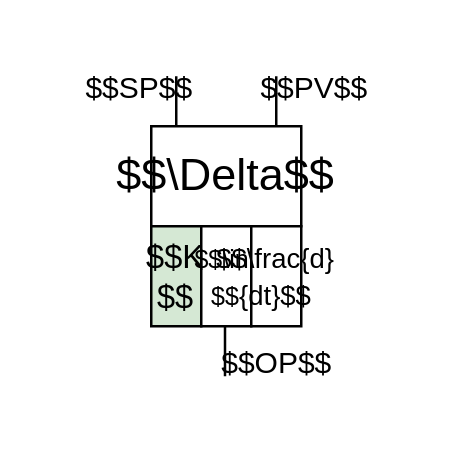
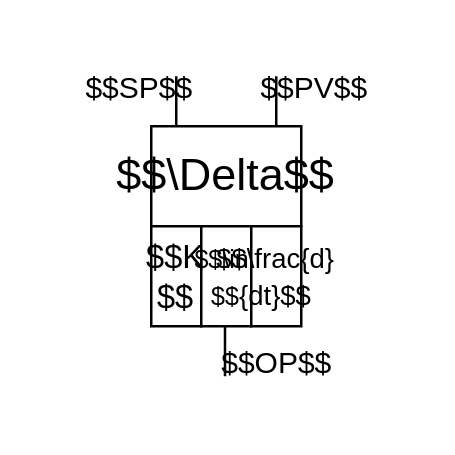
node "$$K $$": fillcolor #d5e8d4 -> #ffffff
